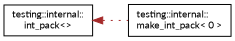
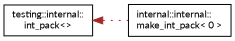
node "testing::internal:: make_int_pack< 0 >": label "testing::internal:: make_int_pack< 0 >" -> "internal::internal:: make_int_pack< 0 >"
